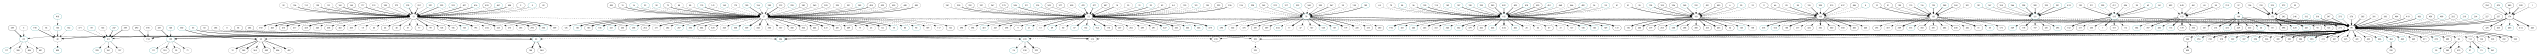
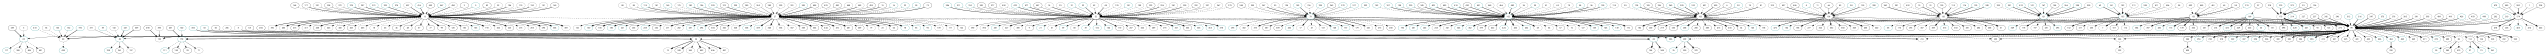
node "305": added
edge "410" -> "133": now "410" -> "40"
edge "103" -> "413": style bold -> dashed
edge "120" -> "452": reversed
